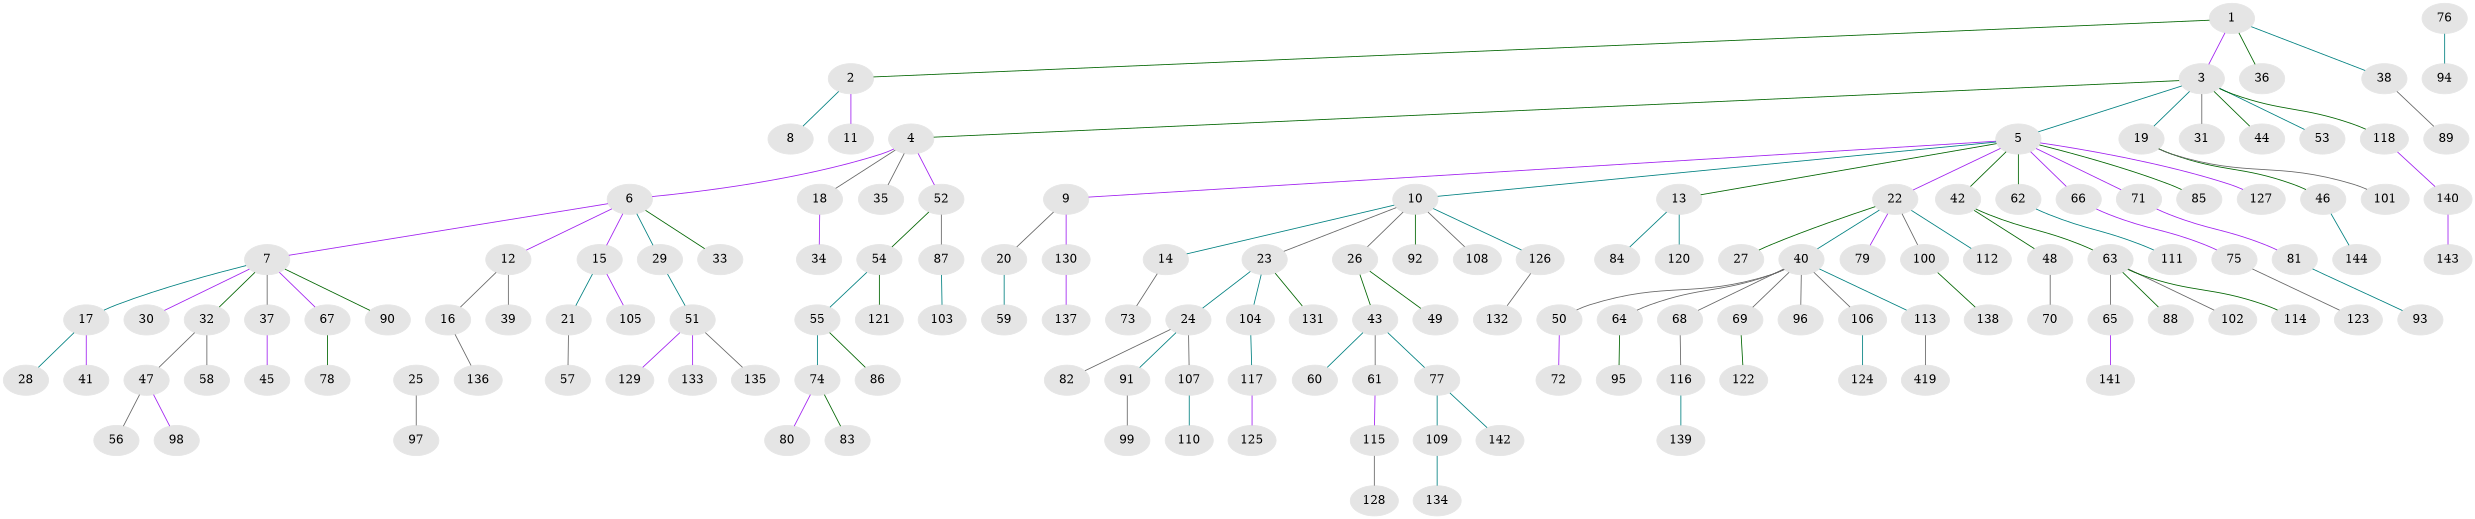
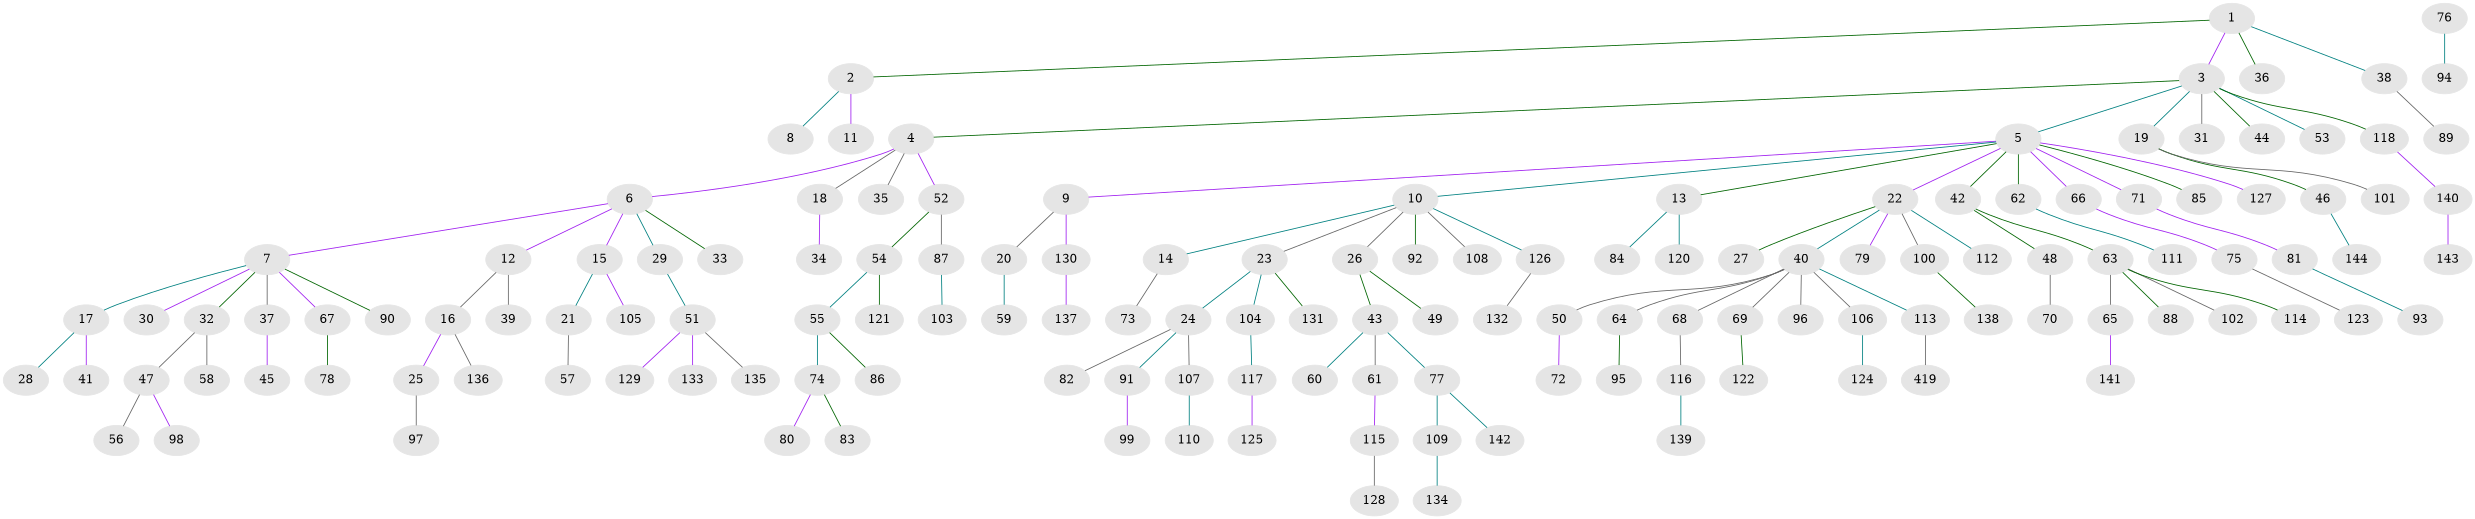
edge "16" -- "25": added
edge "91" -- "99": color gray40 -> purple
